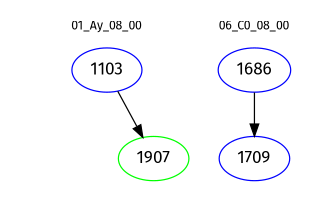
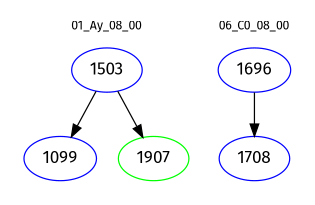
node "1103": label "1103" -> "1503"
node "1686": label "1686" -> "1696"
node "1099": added
node "1709": label "1709" -> "1708"
